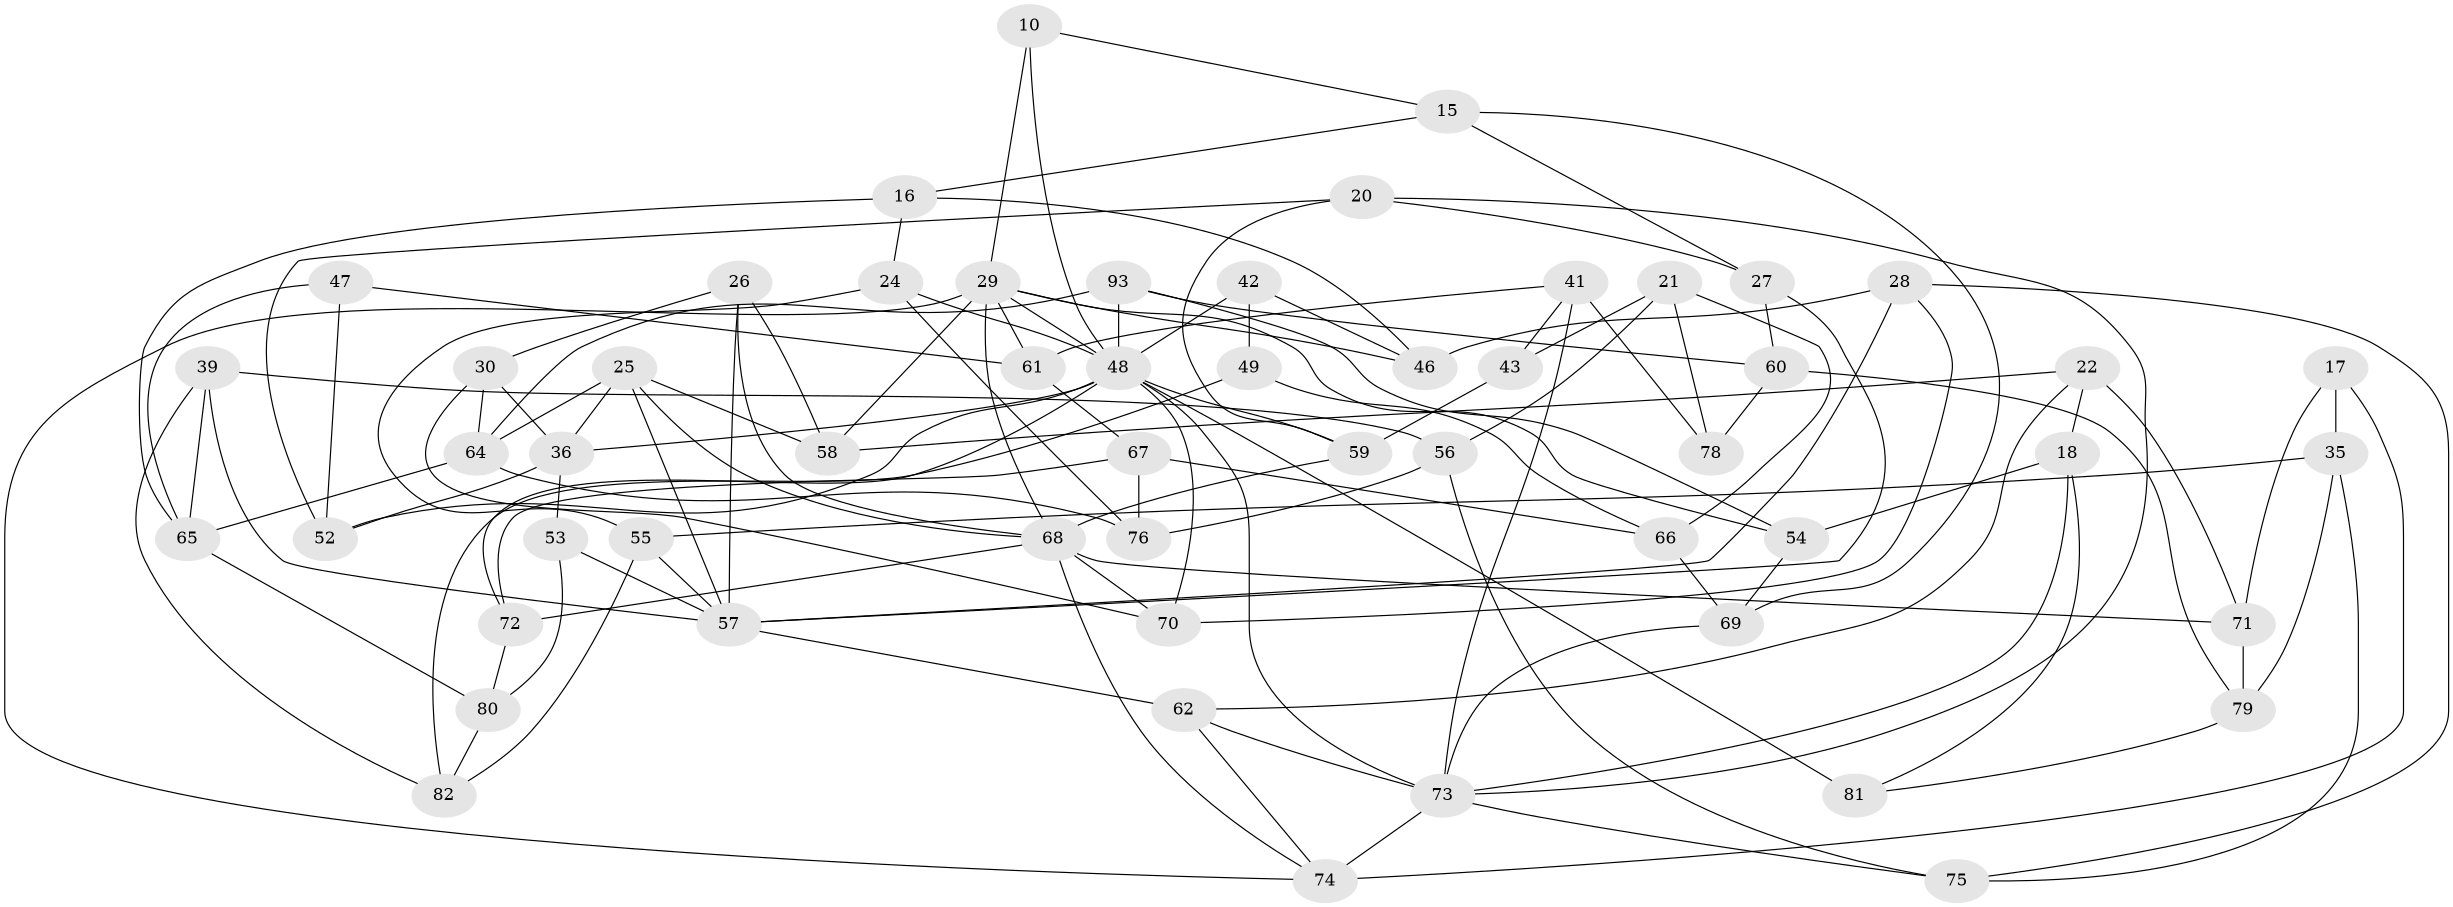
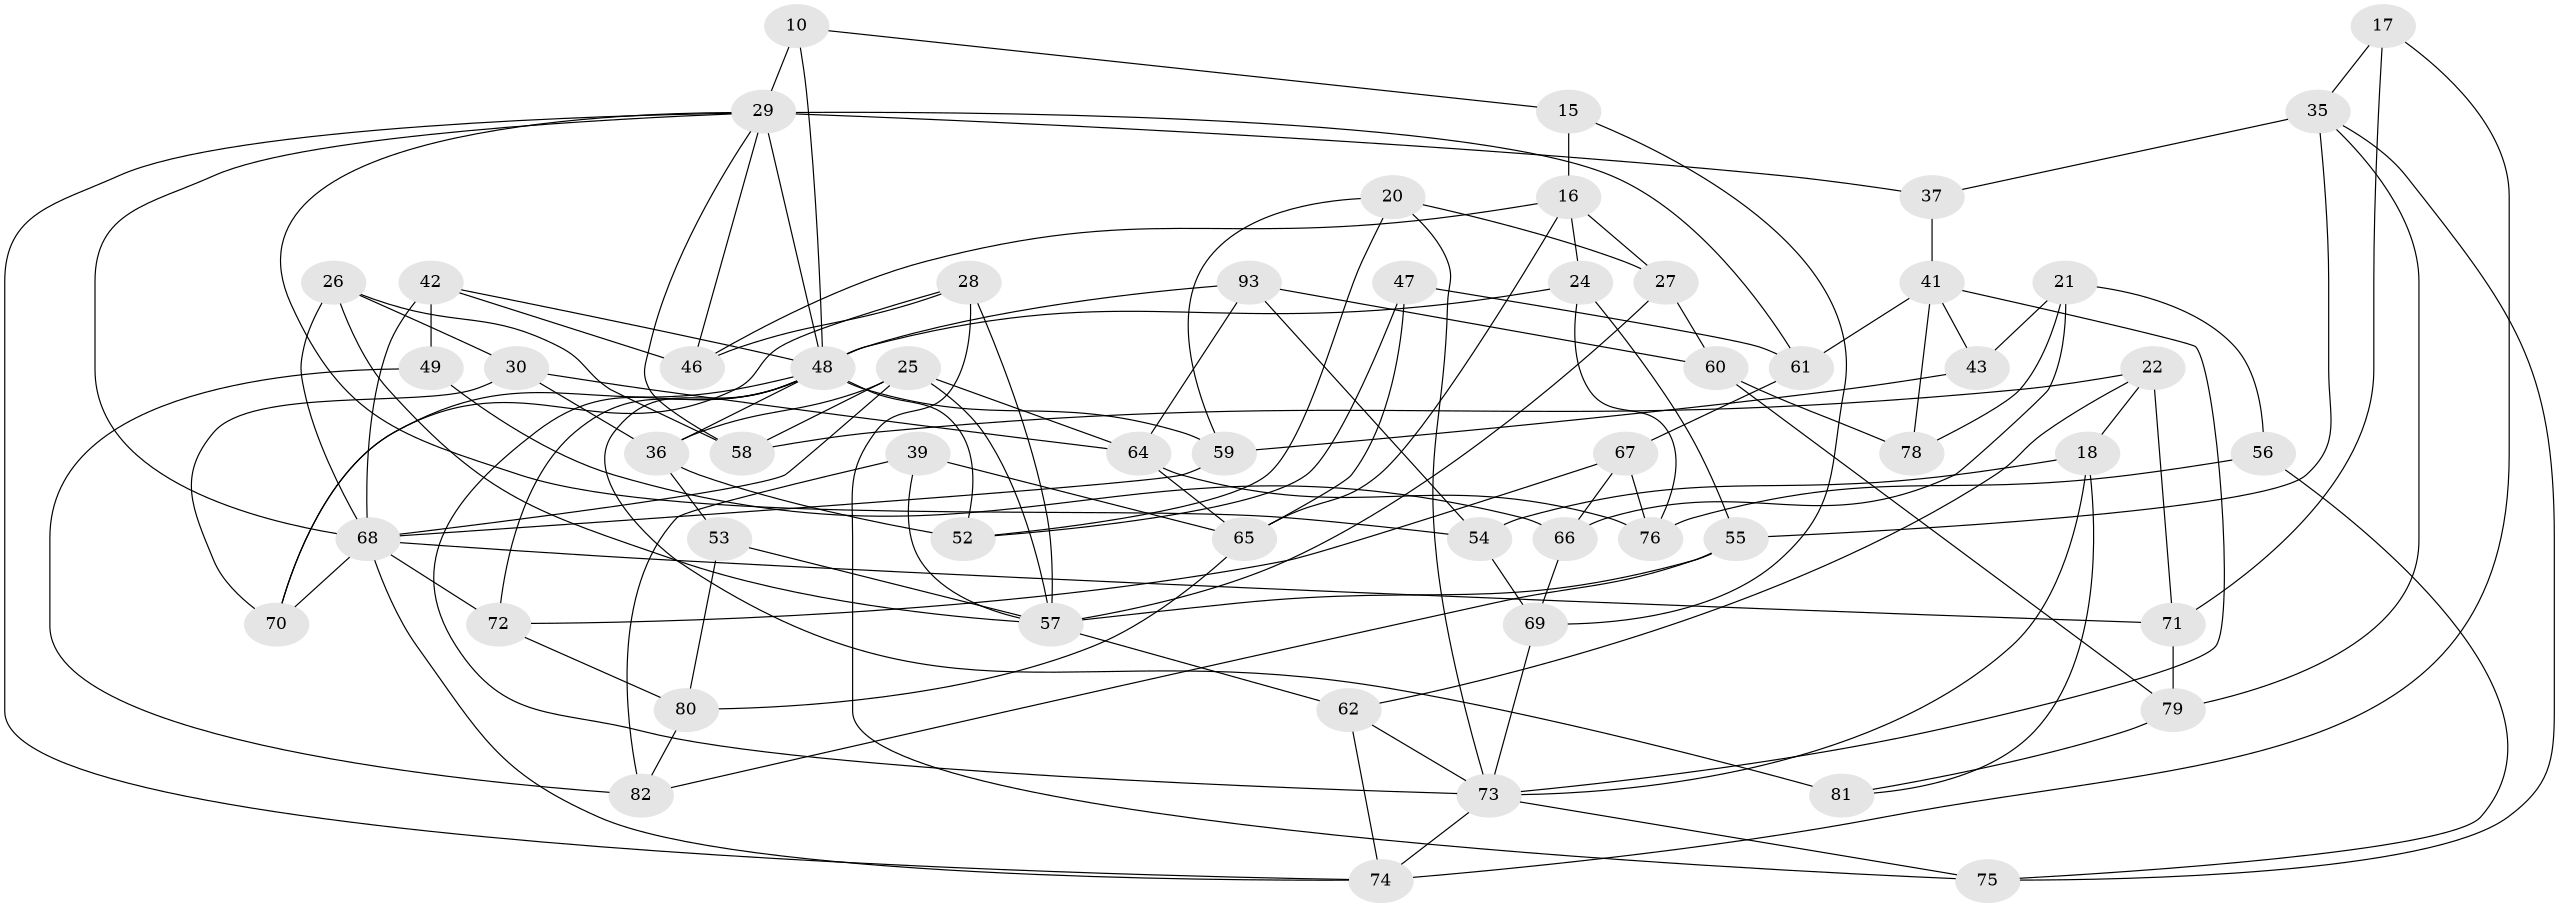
edge "15" -- "27": now "16" -- "27"
node "37": added
edge "42" -- "68": added
edge "39" -- "56": removed
